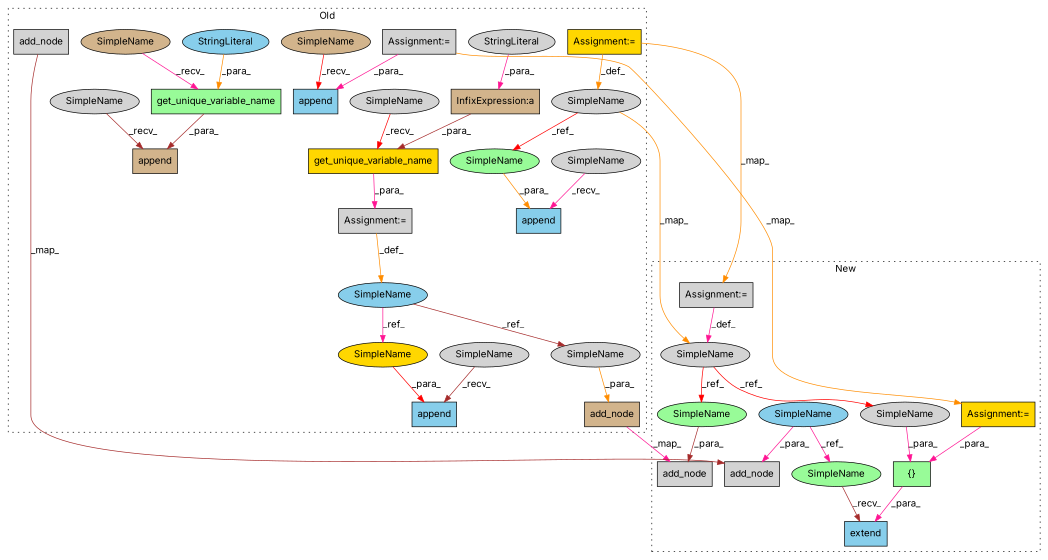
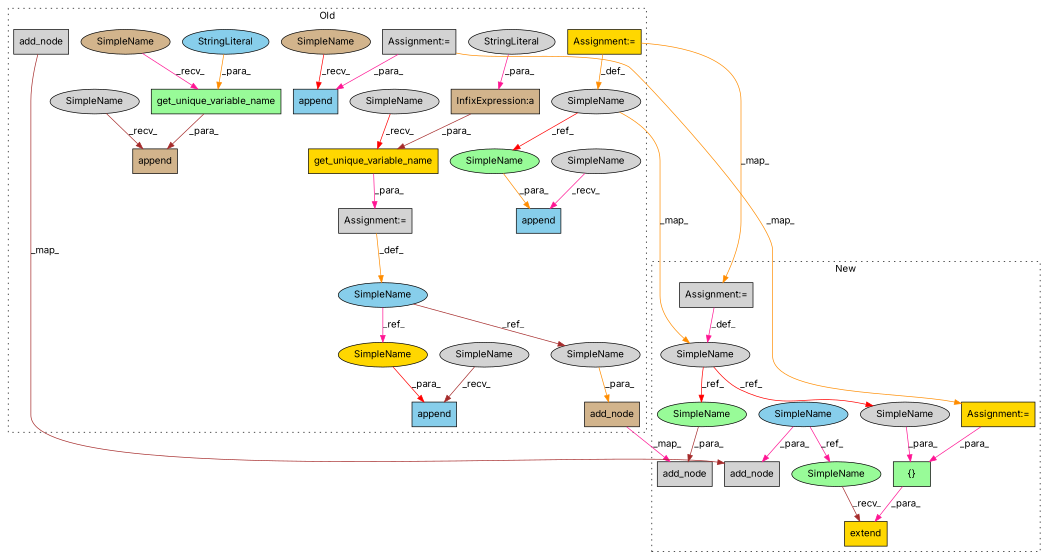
node "extend": fillcolor skyblue -> gold
